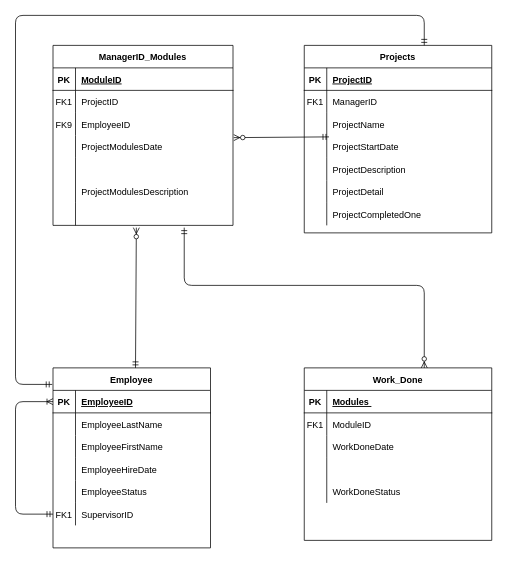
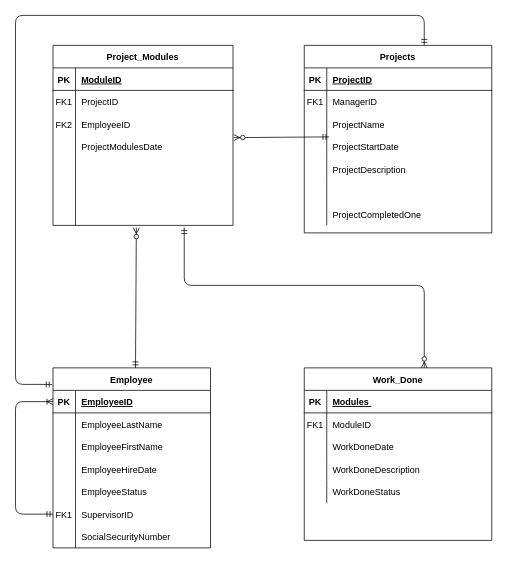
node "ManagerID_Modules": label "ManagerID_Modules" -> "Project_Modules"
node "FK9": label "FK9" -> "FK2"
node "ProjectModulesDescription": removed
node "ProjectDetail": removed
node "WorkDoneDescription": added
node "SocialSecurityNumber": added
